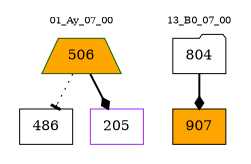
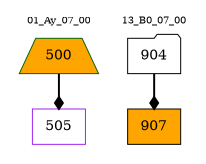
node "506": label "506" -> "500"
node "804": label "804" -> "904"
node "486": removed
node "205": label "205" -> "505"
